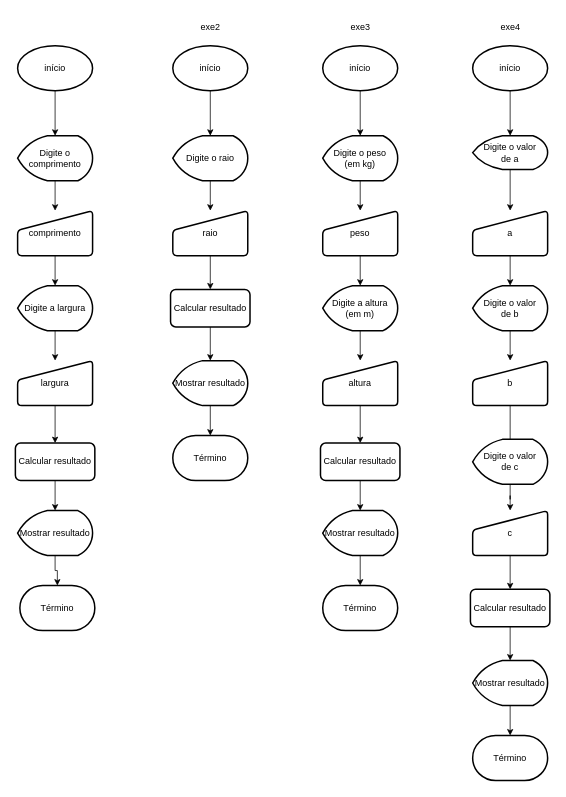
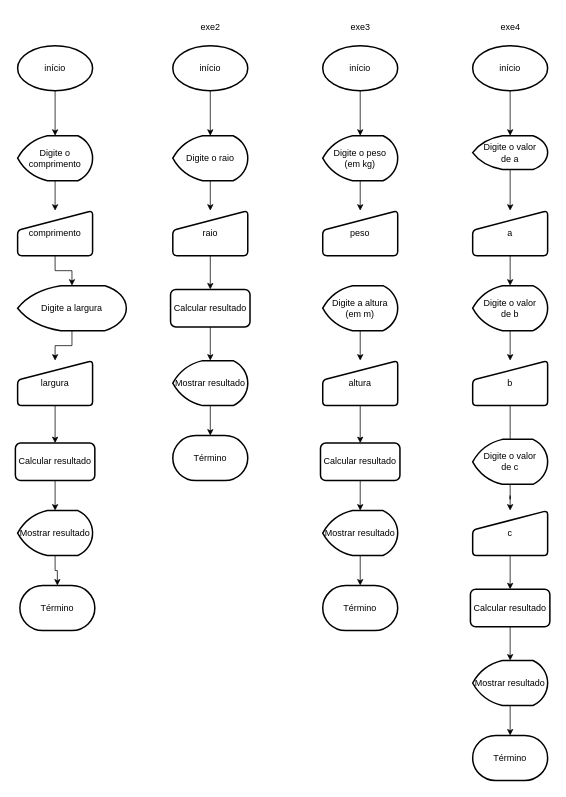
edge "peso" -> "Digite a altura (em m)": removed
node "Digite a largura": size 75x45 -> 109x45
